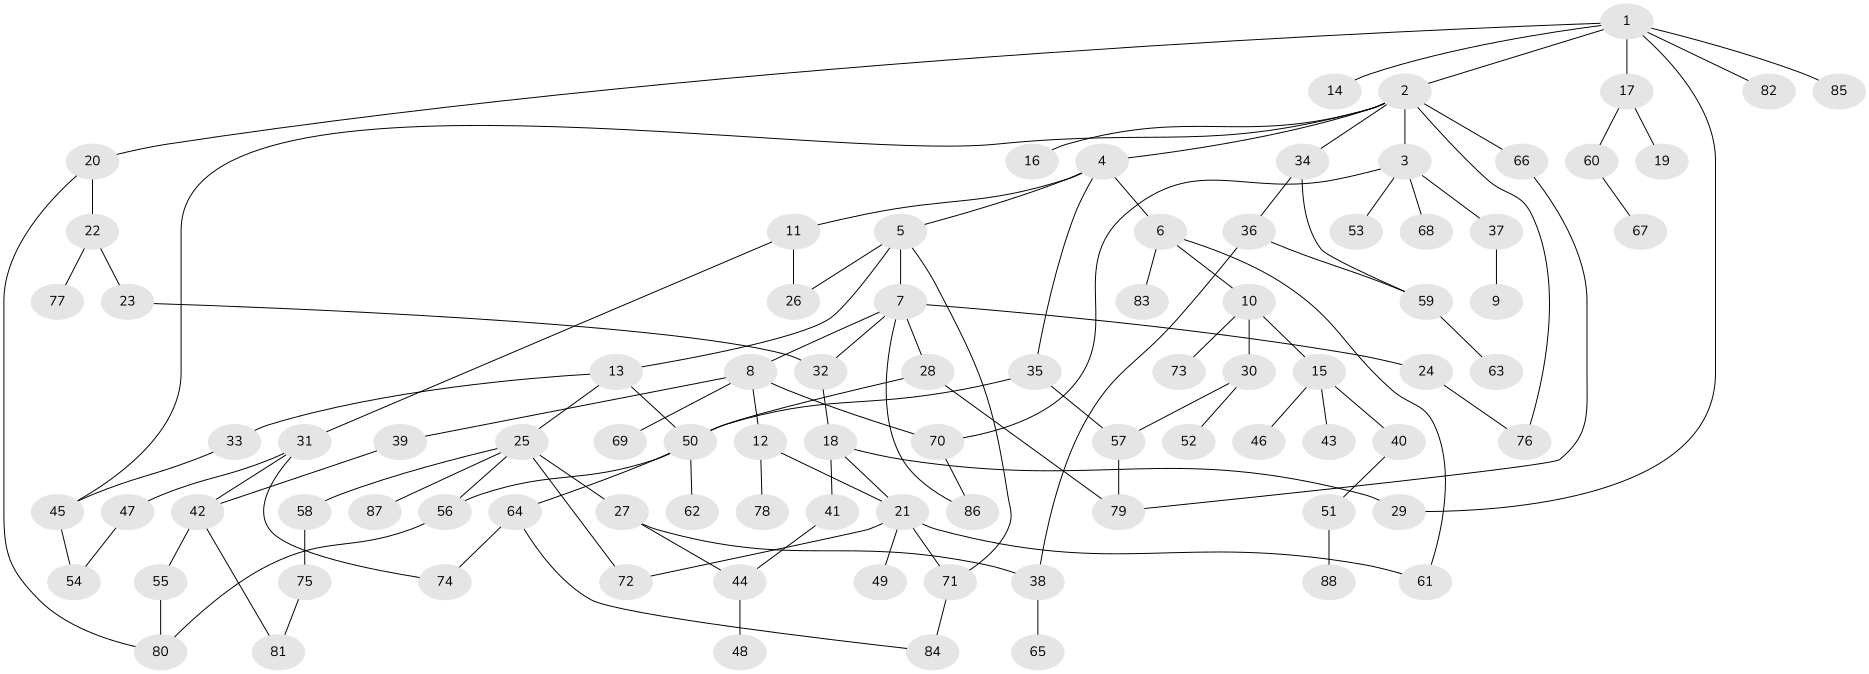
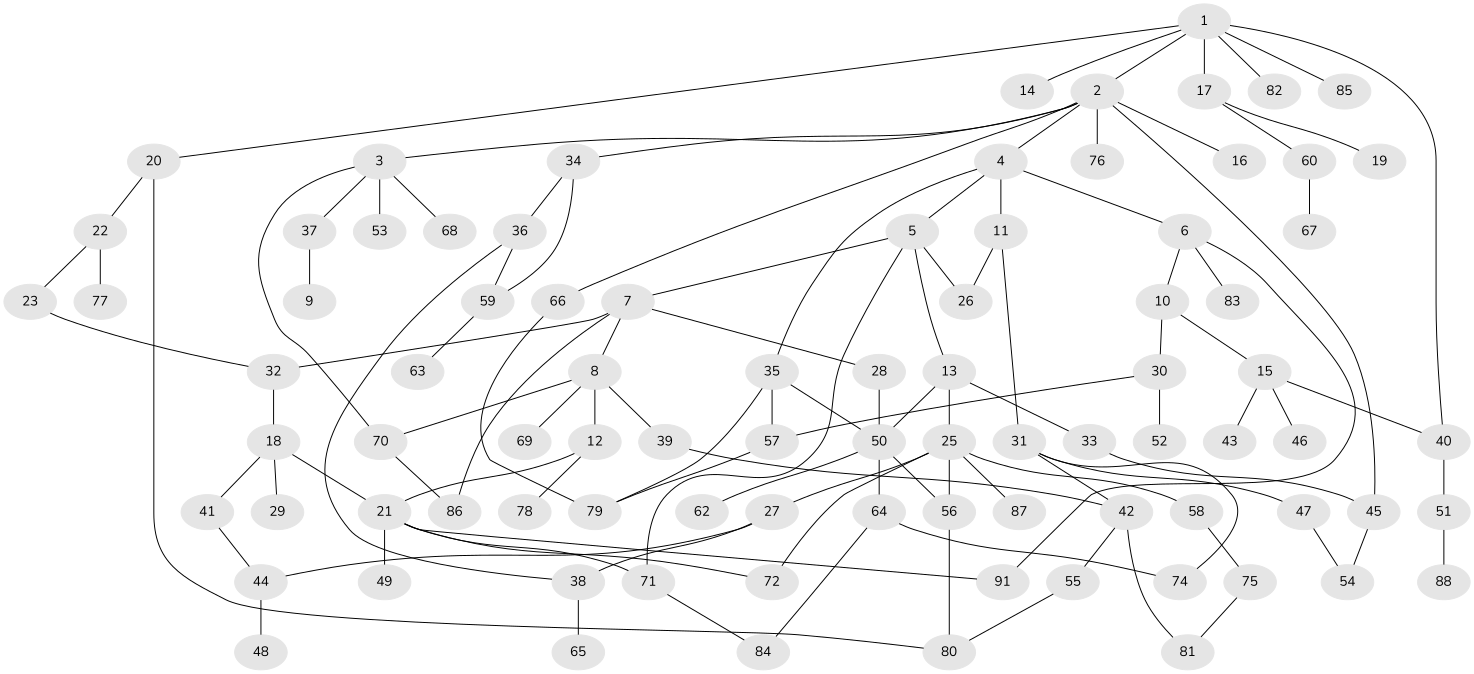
edge "1" -- "29": now "1" -- "40"
node "73": removed
node "24": removed
edge "28" -- "79": now "35" -- "79"
node "61": label "61" -> "91"
